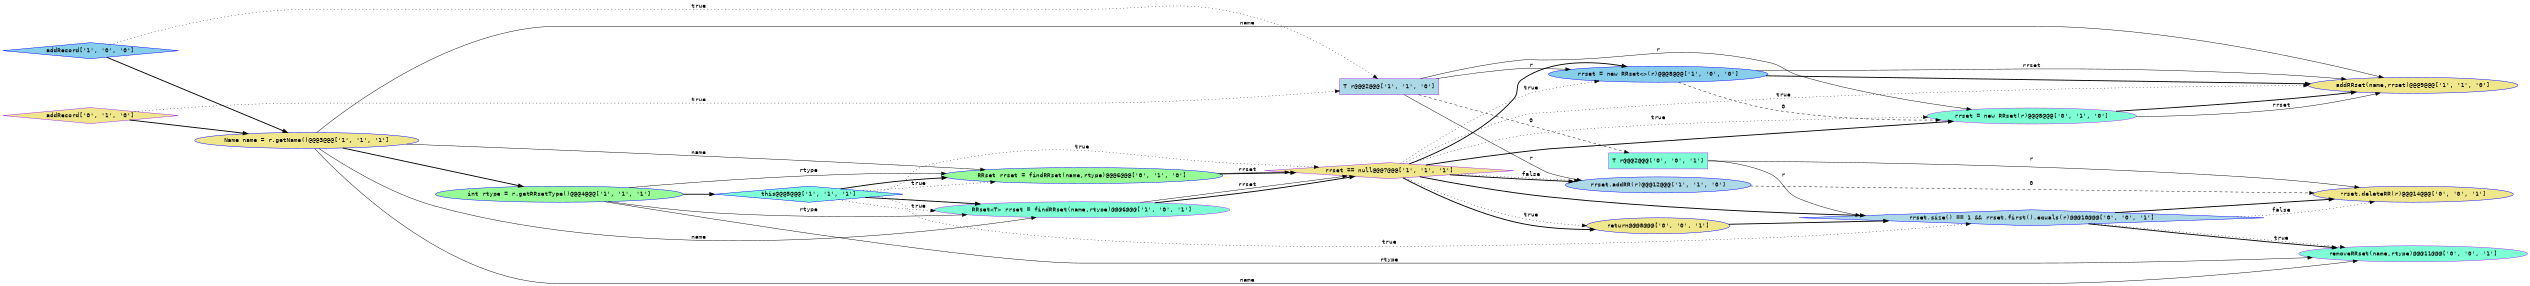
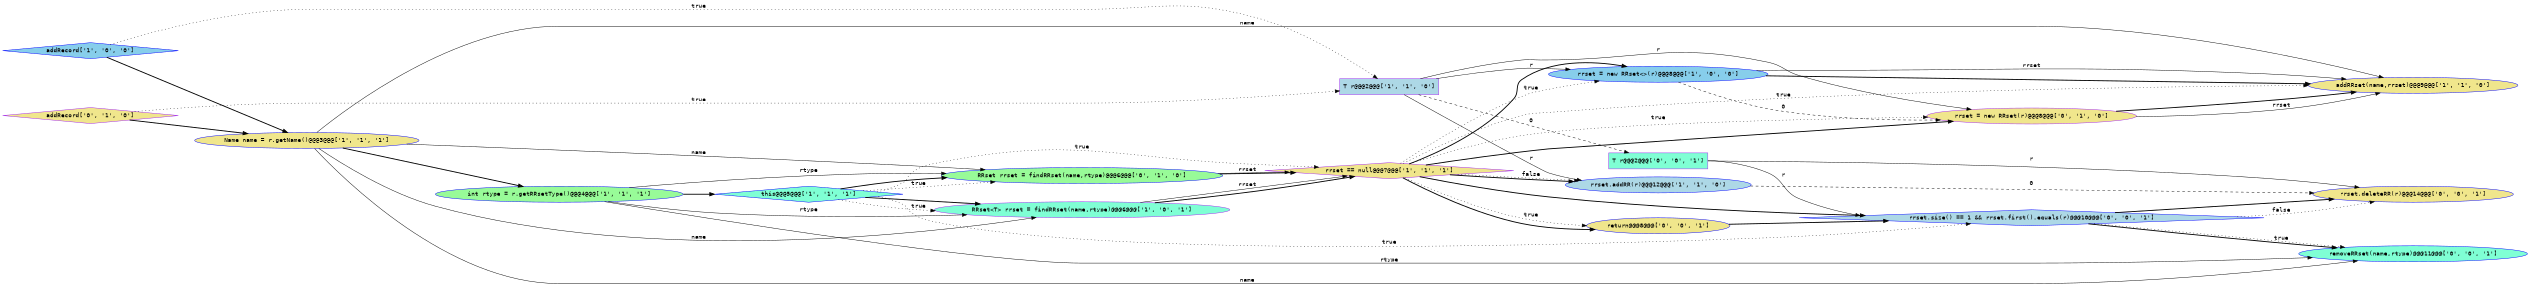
node "rrset = new RRset(r)@@@8@@@['0', '1', '0']": fillcolor aquamarine -> khaki
node "removeRRset(name,rtype)@@@11@@@['0', '0', '1']": color purple -> blue
